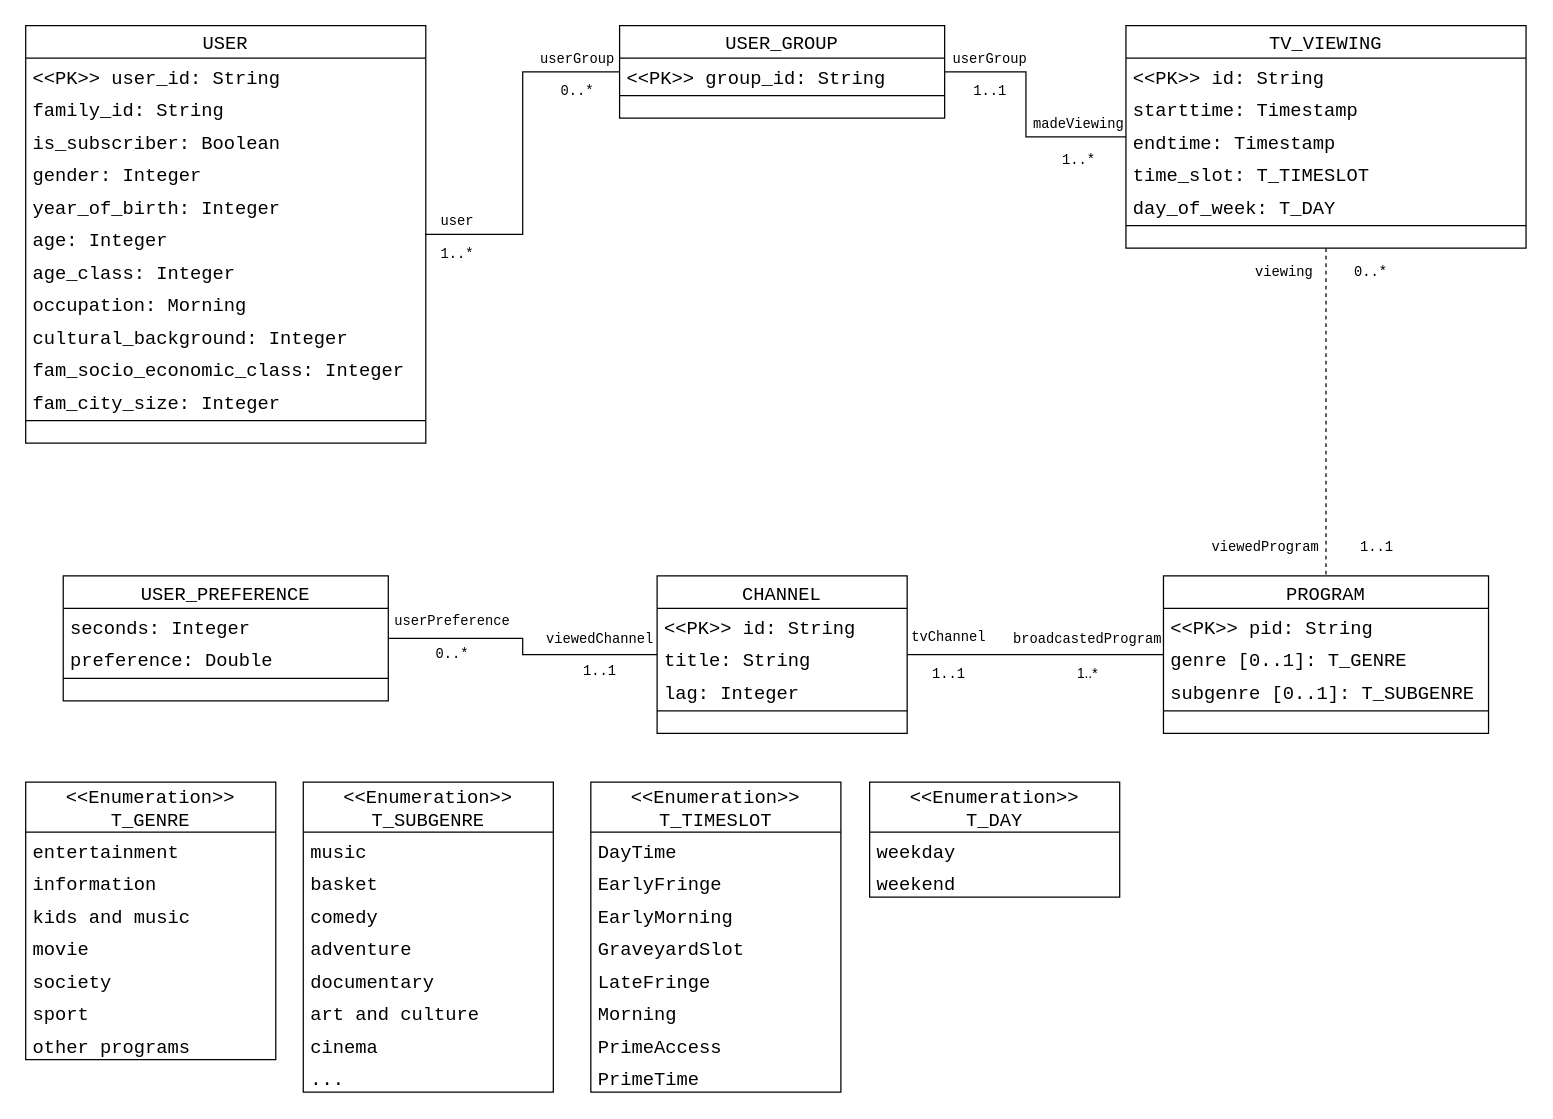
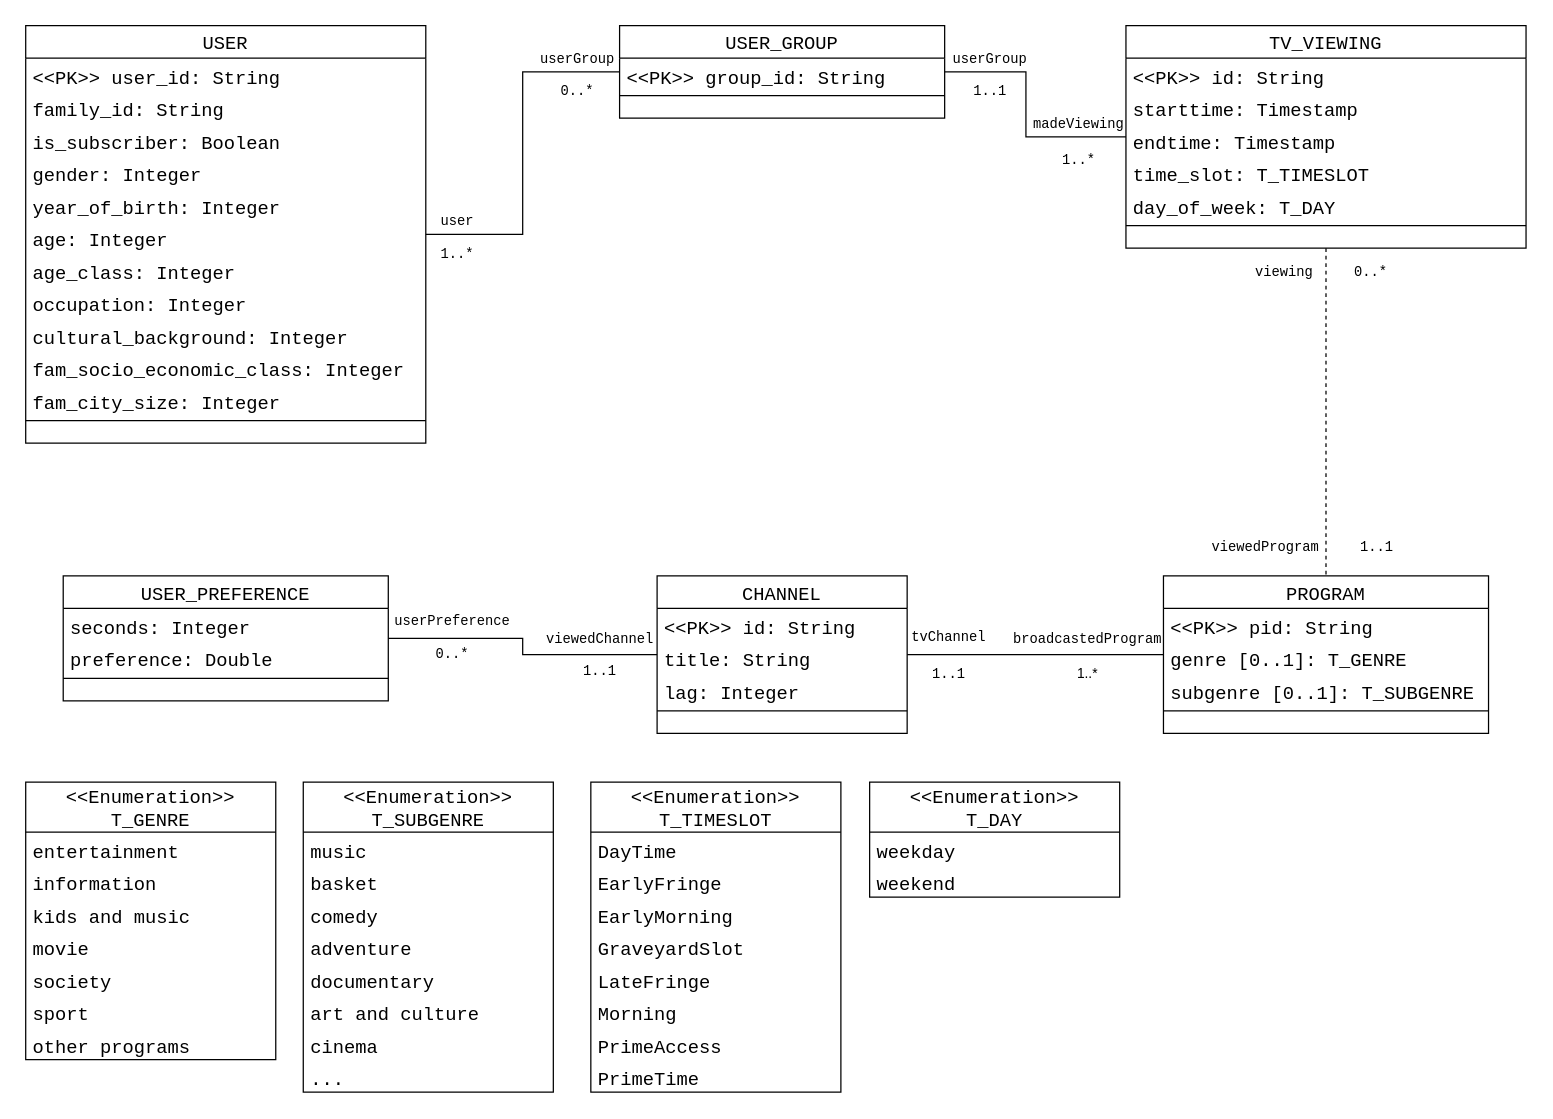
node "occupation: Morning": label "occupation: Morning" -> "occupation: Integer"
